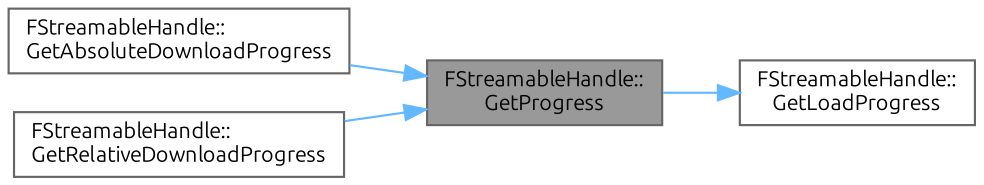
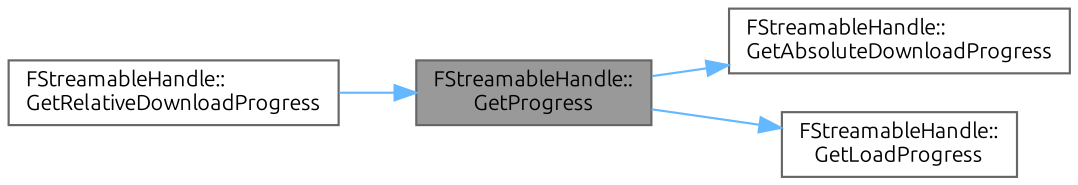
edge "FStreamableHandle:: GetAbsoluteDownloadProgress" -> "FStreamableHandle:: GetProgress": reversed
